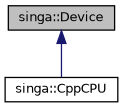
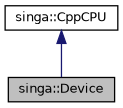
edge "singa::CppCPU" -> "singa::Device": reversed
